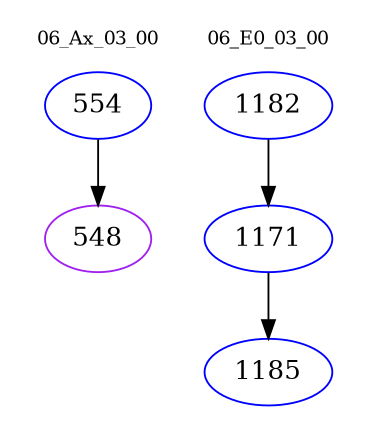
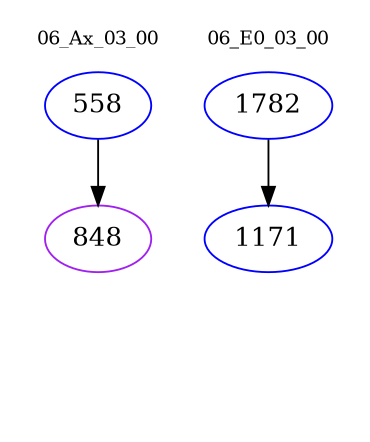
node "554": label "554" -> "558"
node "1182": label "1182" -> "1782"
node "548": label "548" -> "848"
node "1185": removed
